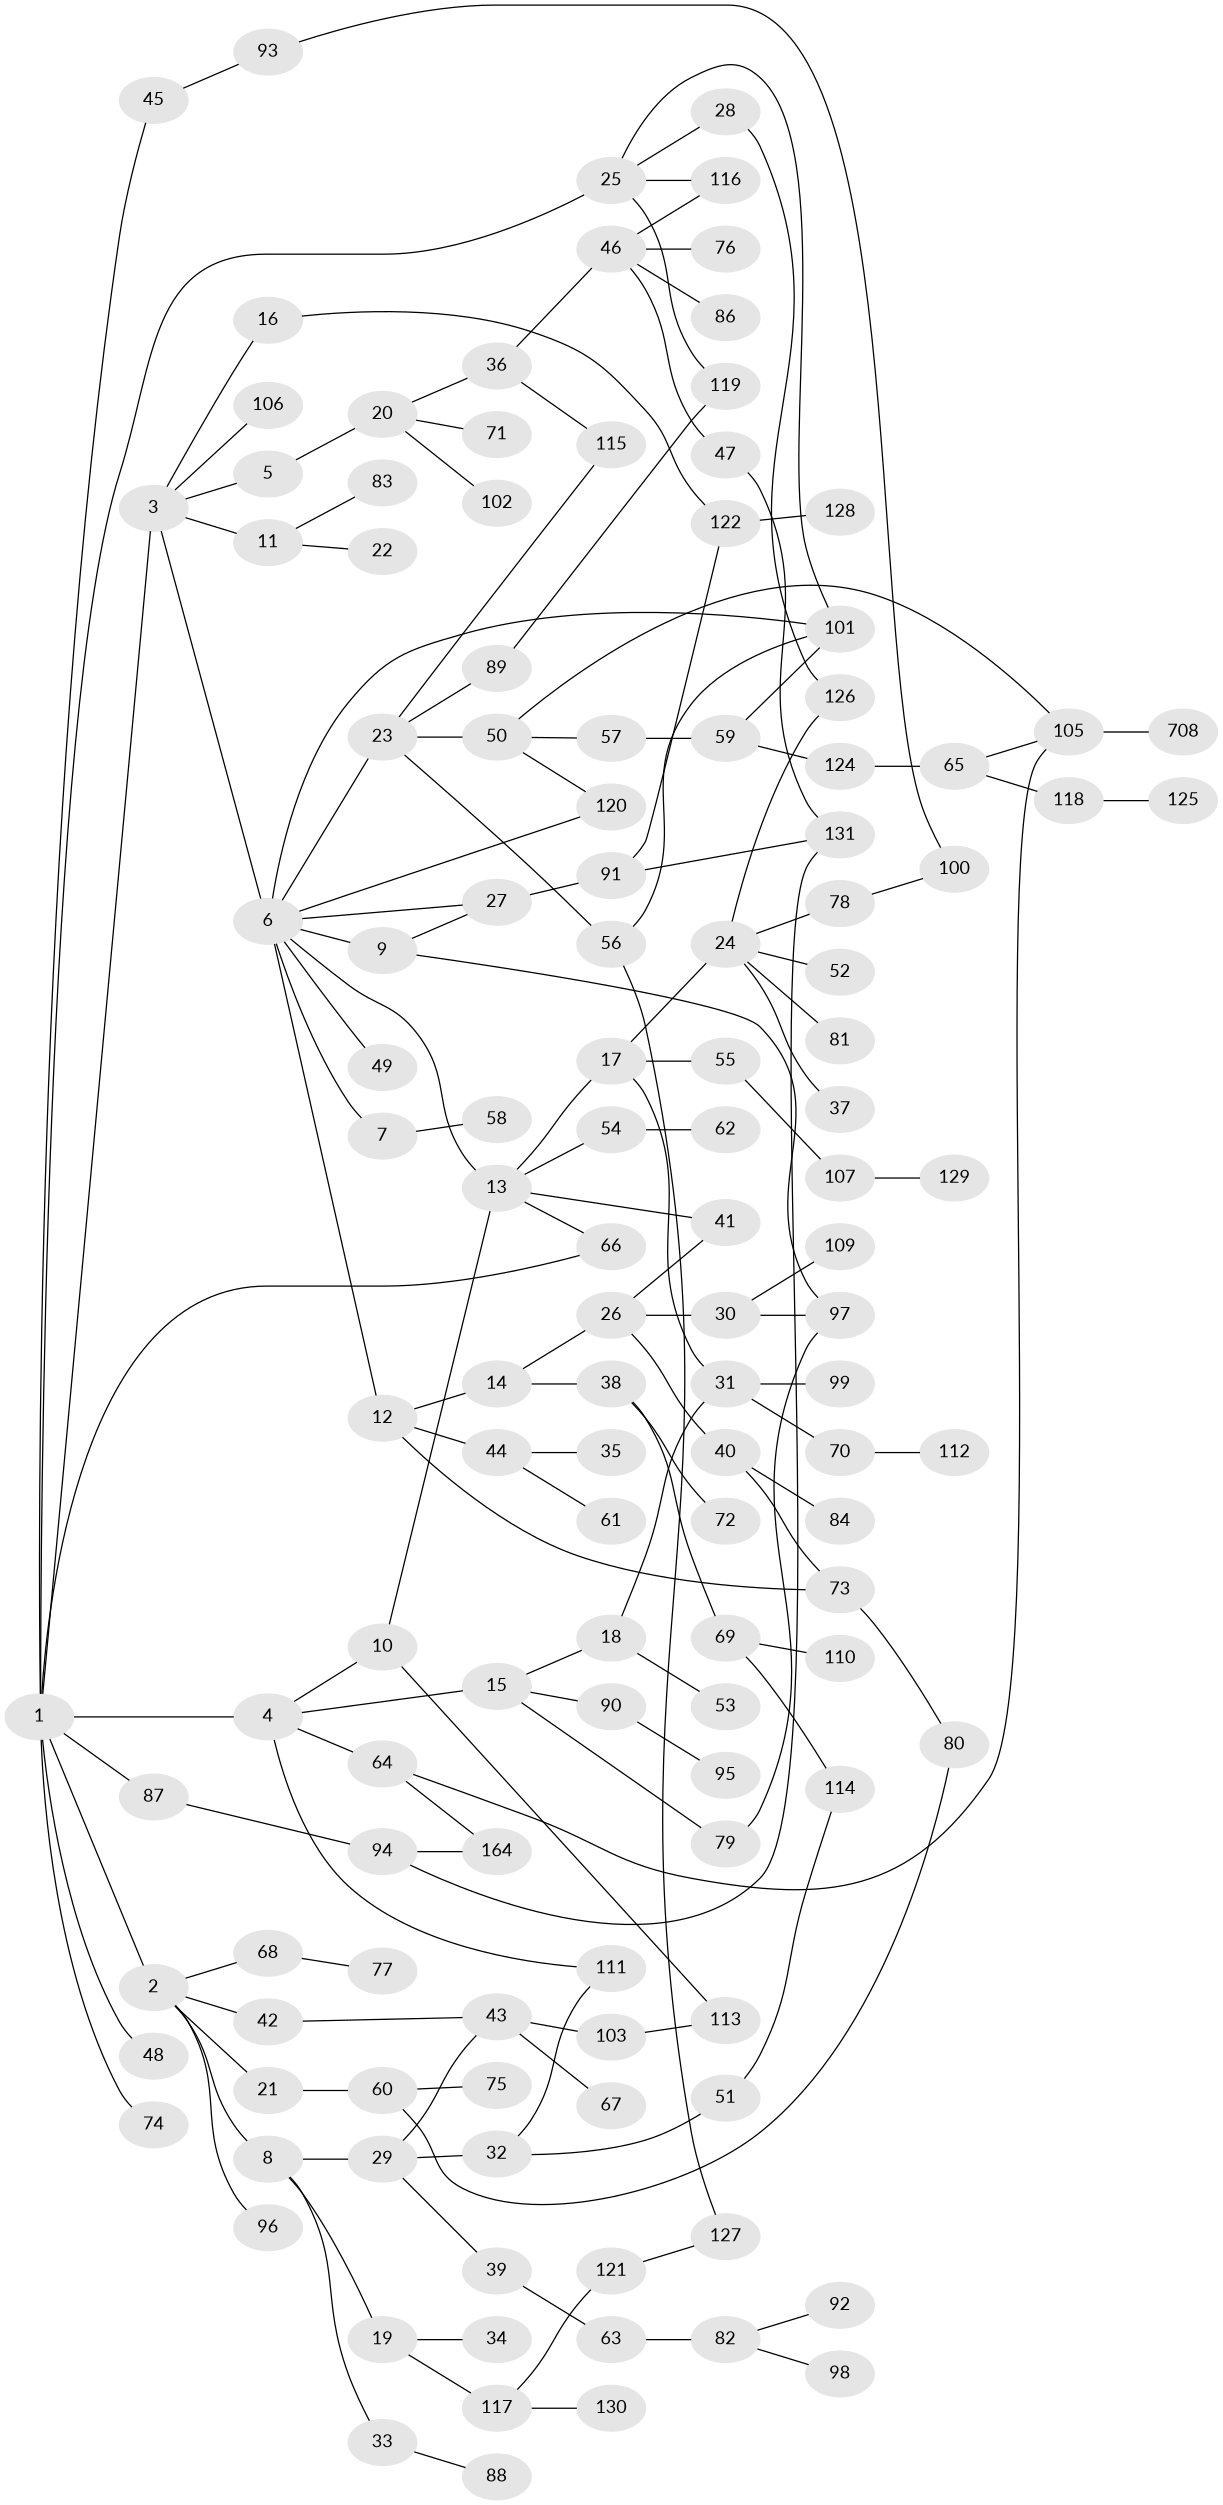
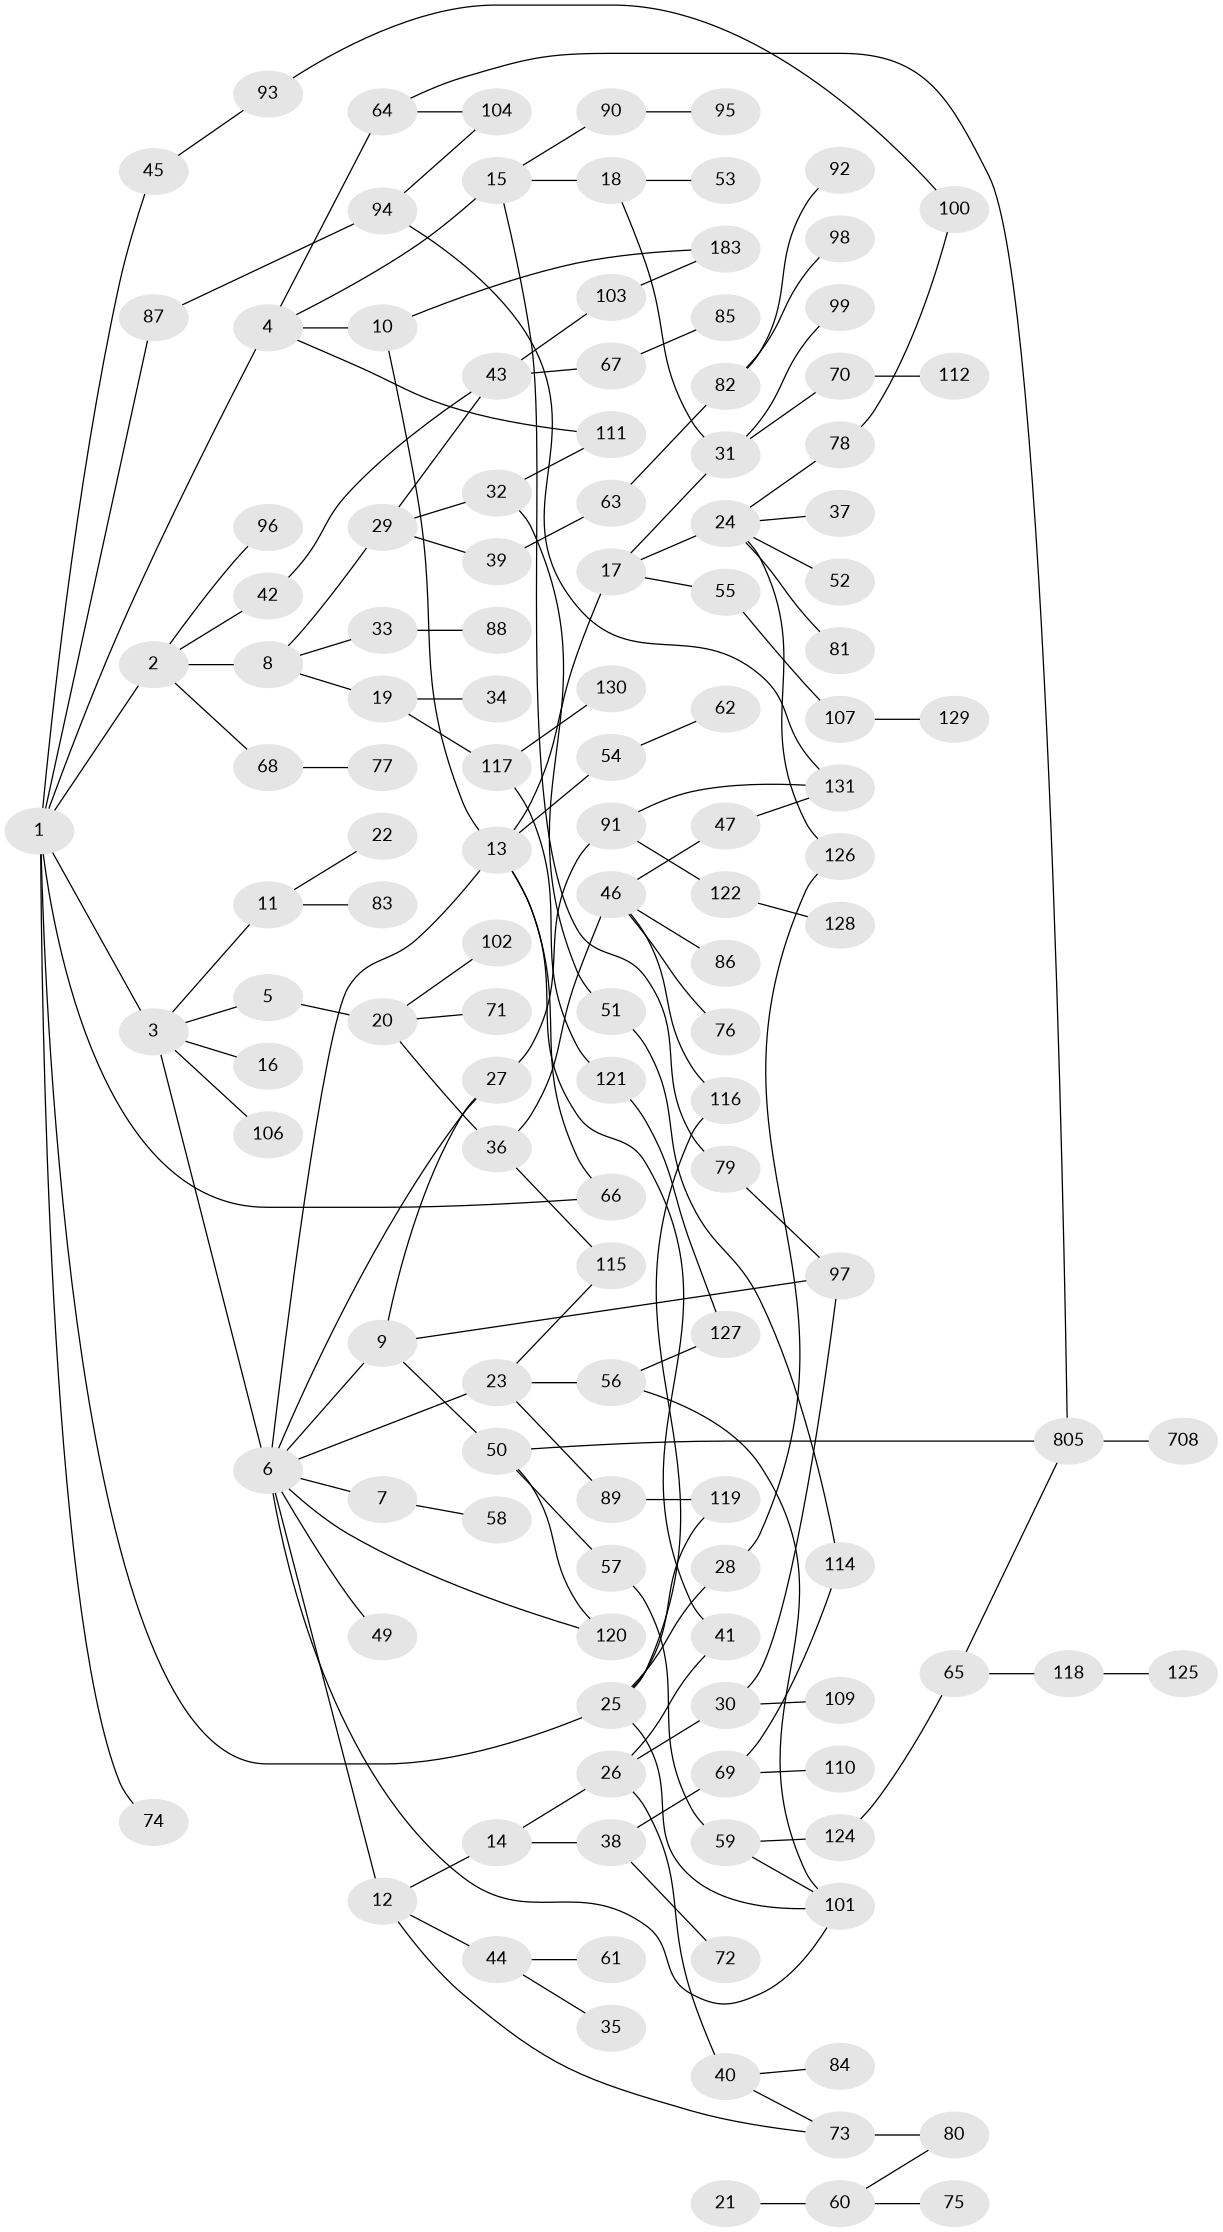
node "85": added
edge "16" -- "122": removed
node "105": label "105" -> "805"
edge "23" -- "50": now "9" -- "50"
node "164": label "164" -> "104"
node "113": label "113" -> "183"
edge "2" -- "21": removed
node "48": removed
